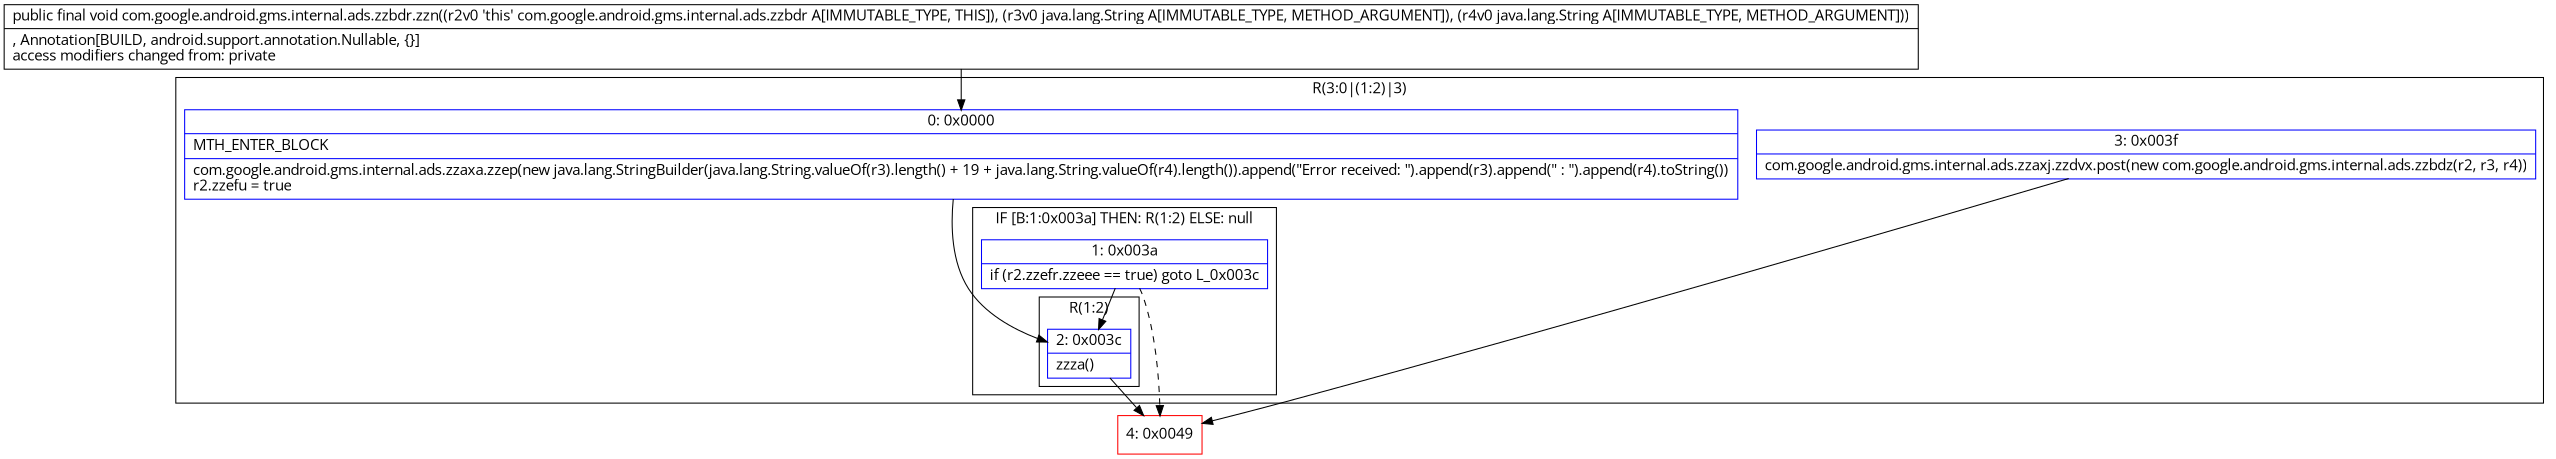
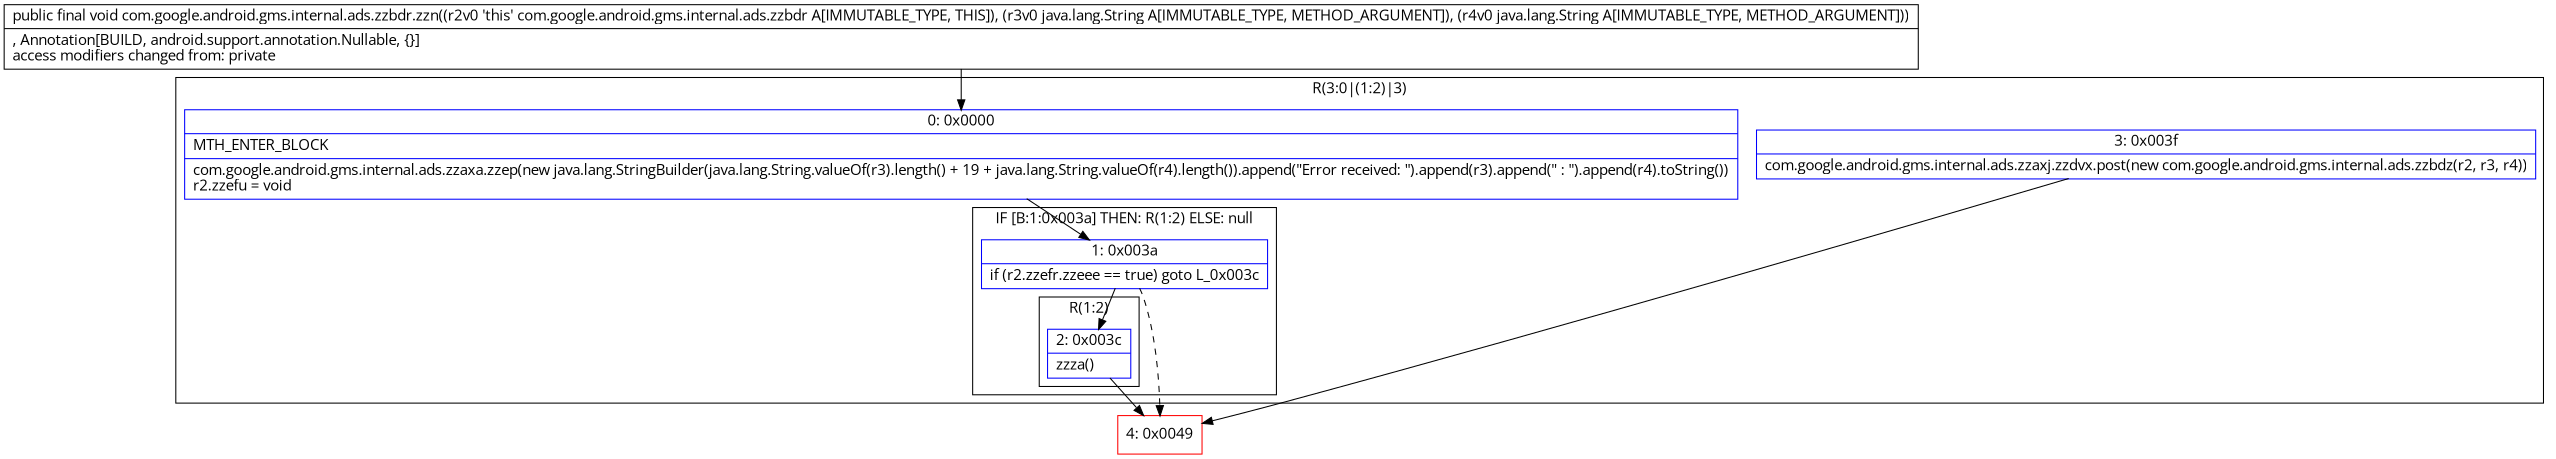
node "0: 0x0000": text "r2.zzefu = true" -> "r2.zzefu = void"
edge "0: 0x0000" -> "2: 0x003c": now "0: 0x0000" -> "1: 0x003a"
